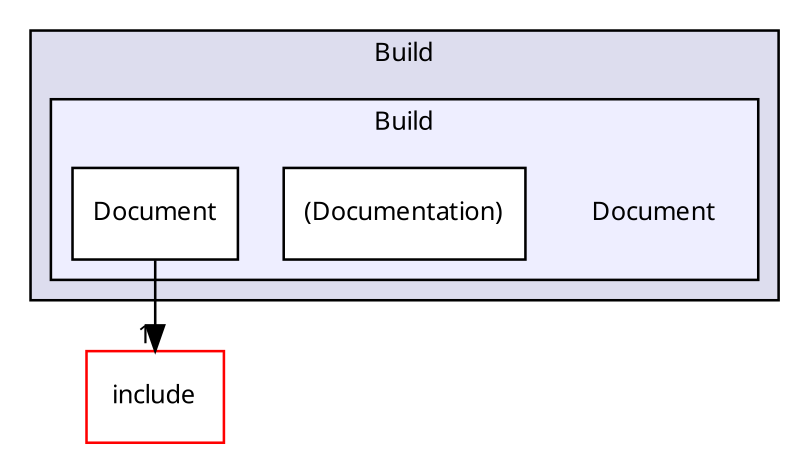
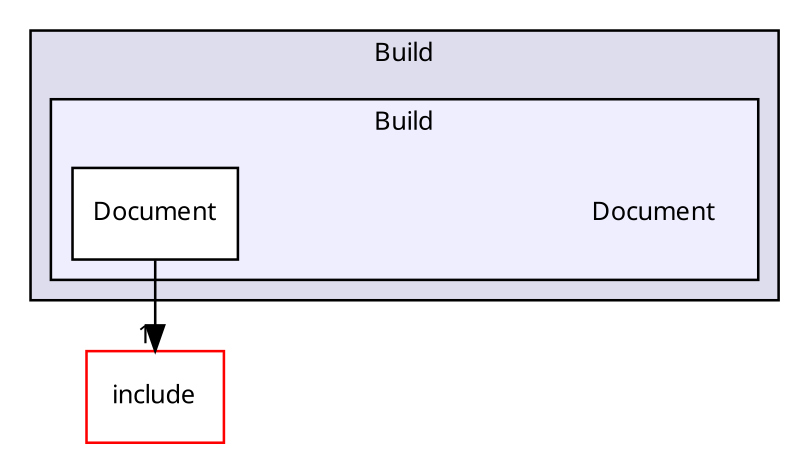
node "(Documentation)": removed
